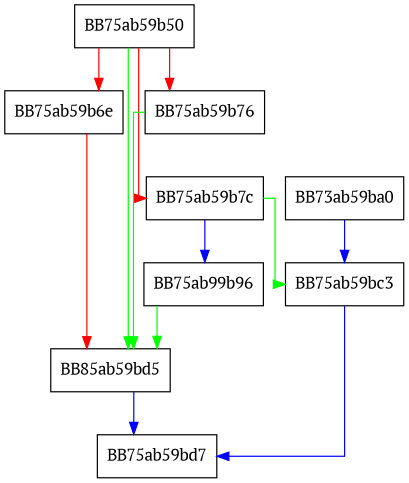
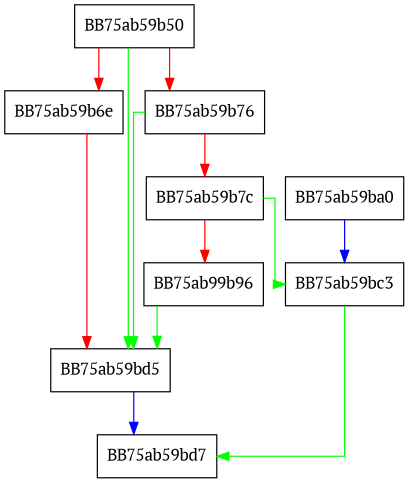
edge "BB75ab59b50" -> "BB75ab59b7c": now "BB75ab59b76" -> "BB75ab59b7c"
node "BB73ab59ba0": label "BB73ab59ba0" -> "BB75ab59ba0"
edge "BB75ab59b7c" -> "BB75ab99b96": color blue -> red
node "BB85ab59bd5": label "BB85ab59bd5" -> "BB75ab59bd5"
edge "BB75ab59bc3" -> "BB75ab59bd7": color blue -> green
